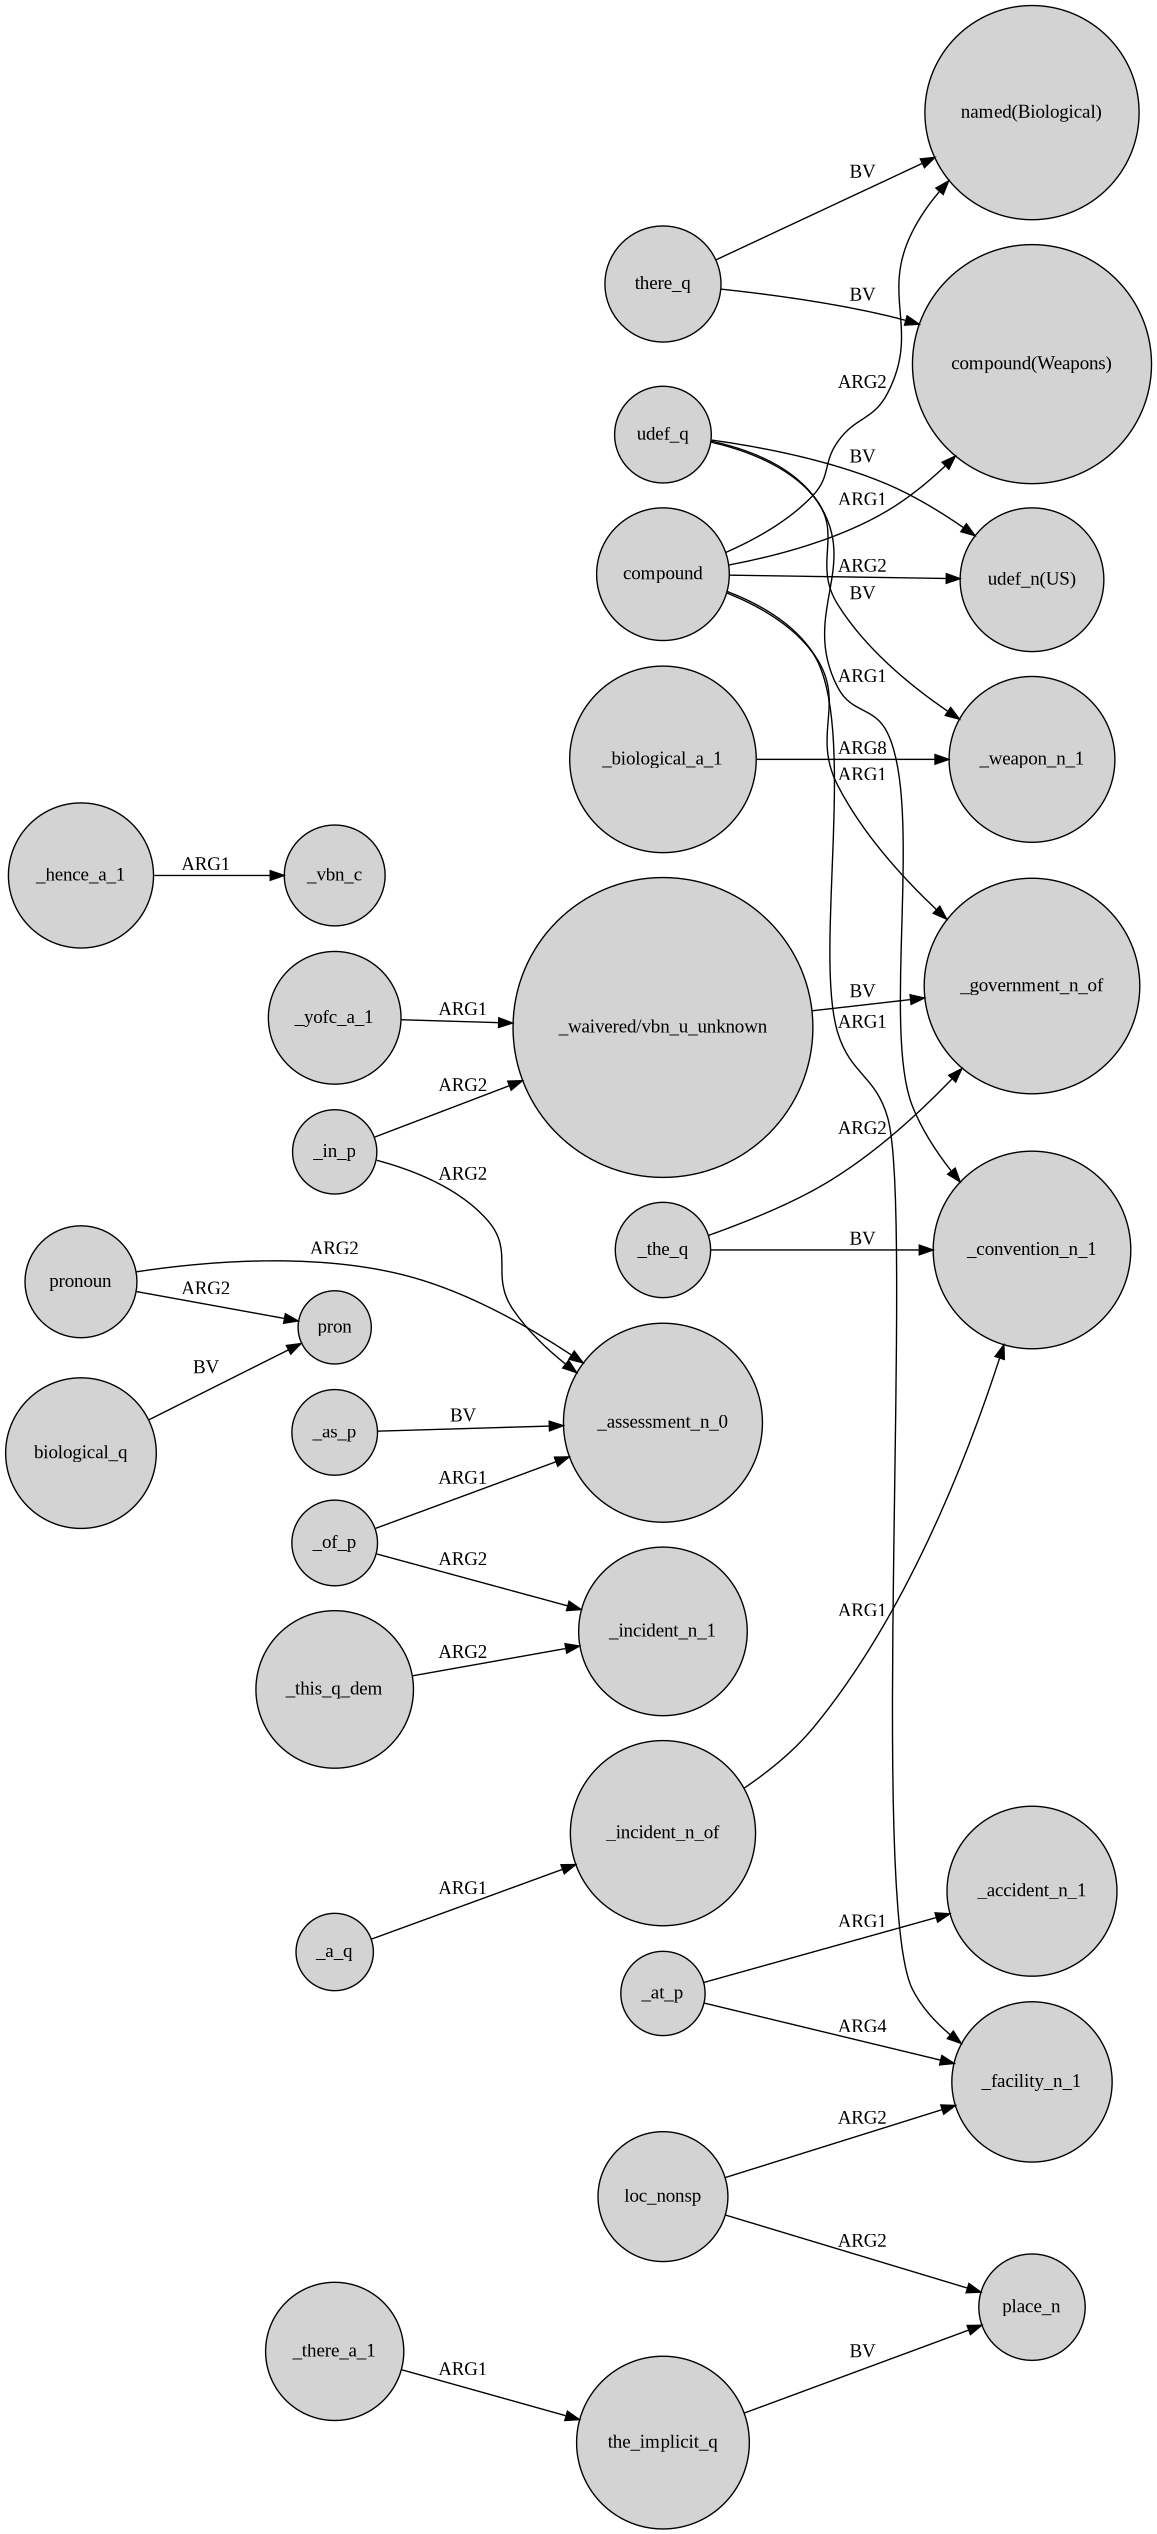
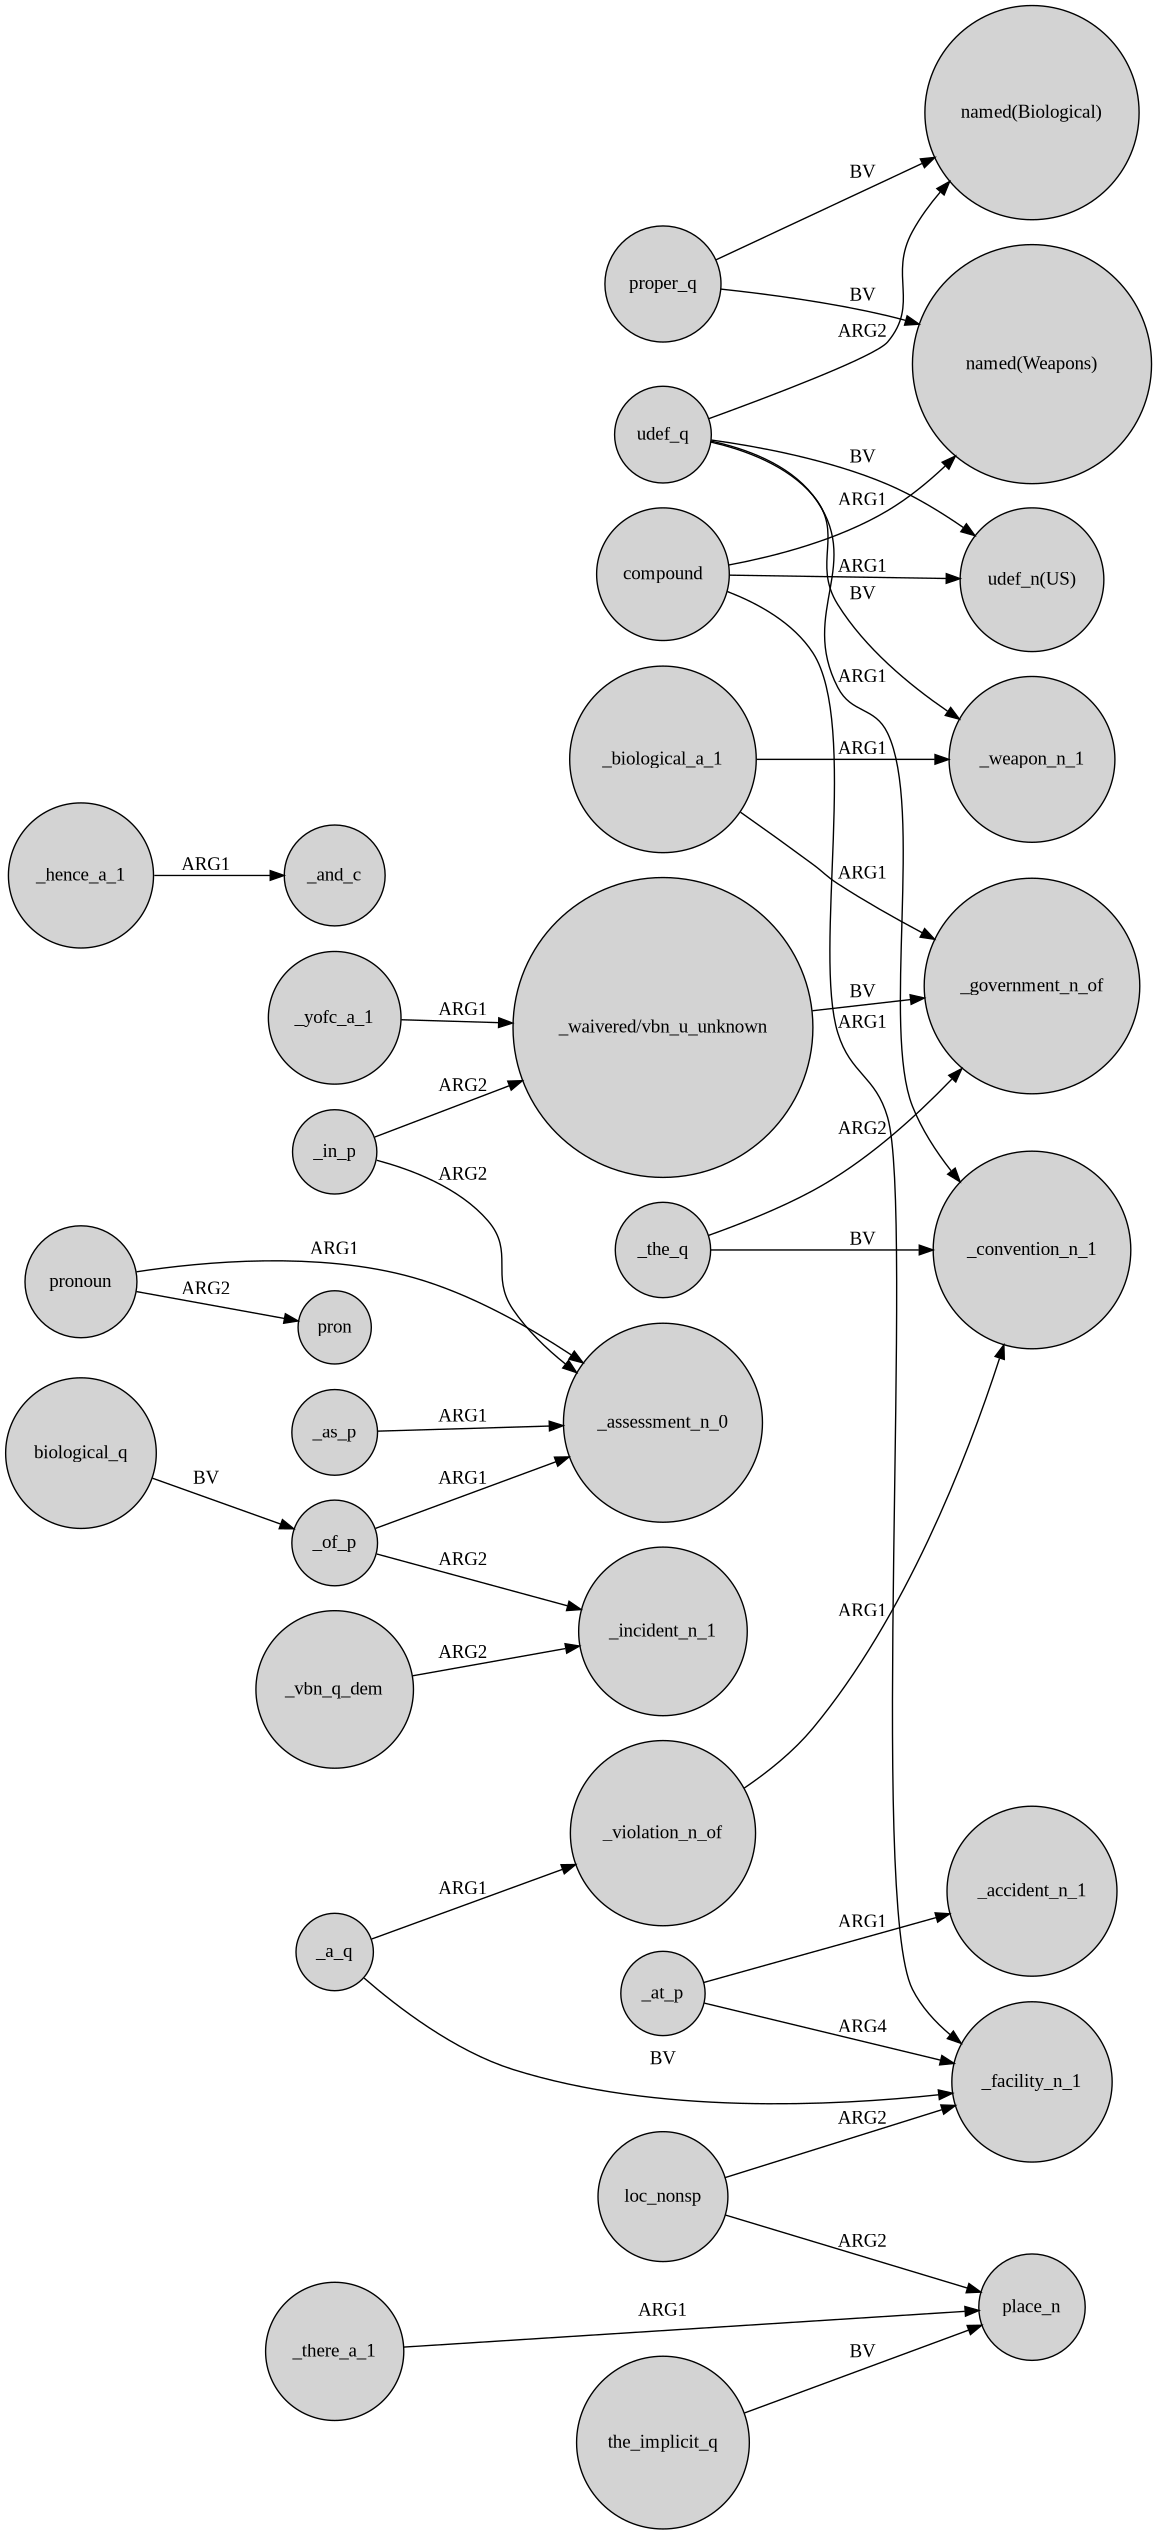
node "there_q": label "there_q" -> "proper_q"
node "compound(Weapons)": label "compound(Weapons)" -> "named(Weapons)"
edge "compound" -> "named(Biological)": now "udef_q" -> "named(Biological)"
edge "compound" -> "udef_n(US)": label "ARG2" -> "ARG1"
edge "_biological_a_1" -> "_weapon_n_1": label "ARG8" -> "ARG1"
edge "compound" -> "_government_n_of": now "_biological_a_1" -> "_government_n_of"
node "_vbn_c": label "_vbn_c" -> "_and_c"
edge "pronoun" -> "_assessment_n_0": label "ARG2" -> "ARG1"
edge "biological_q" -> "pron": now "biological_q" -> "_of_p"
edge "_as_p" -> "_assessment_n_0": label "BV" -> "ARG1"
node "_this_q_dem": label "_this_q_dem" -> "_vbn_q_dem"
node "_incident_n_of": label "_incident_n_of" -> "_violation_n_of"
edge "_a_q" -> "_facility_n_1": added, label "BV"
edge "_there_a_1" -> "the_implicit_q": now "_there_a_1" -> "place_n"
